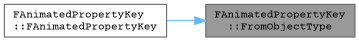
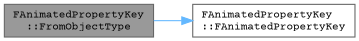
edge "FAnimatedPropertyKey ::FAnimatedPropertyKey" -> "FAnimatedPropertyKey ::FromObjectType": reversed
